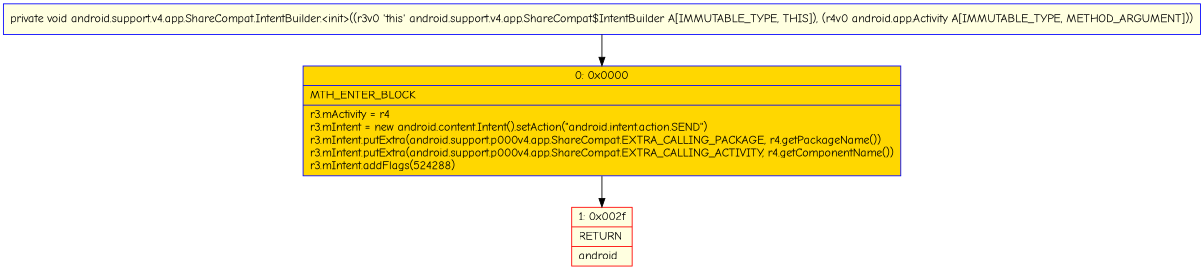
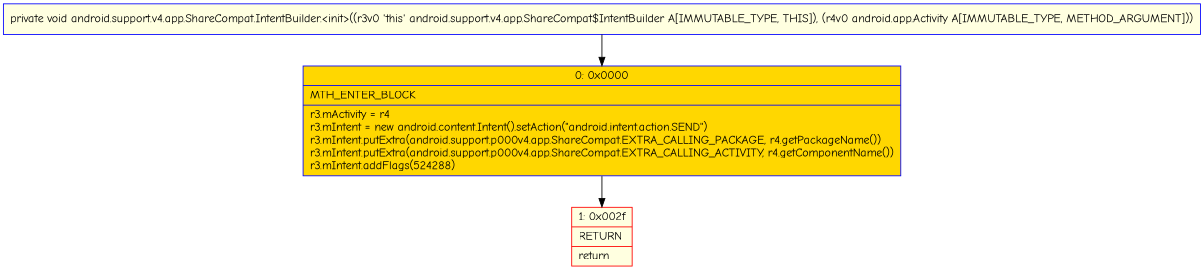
node "1: 0x002f": text "android" -> "return"
